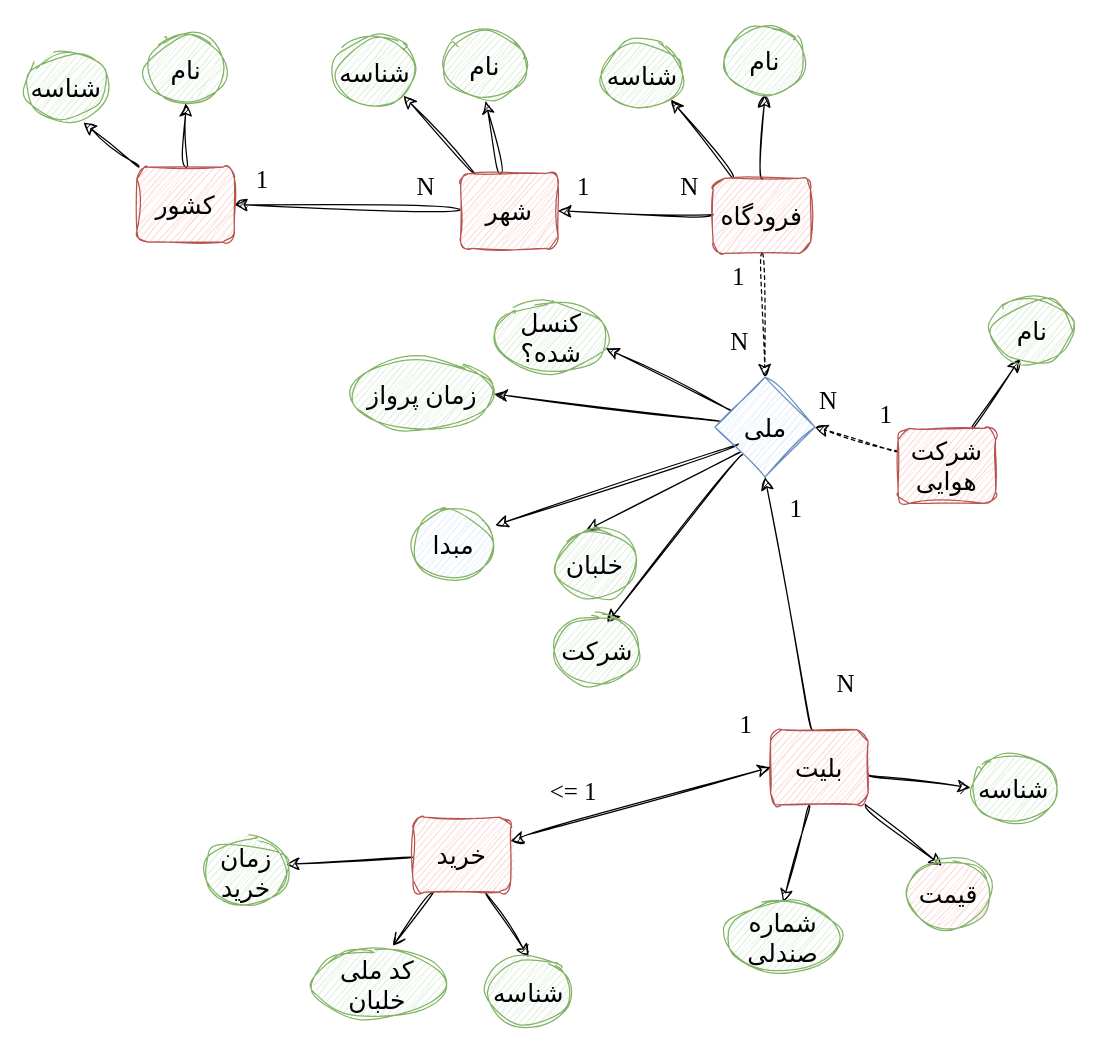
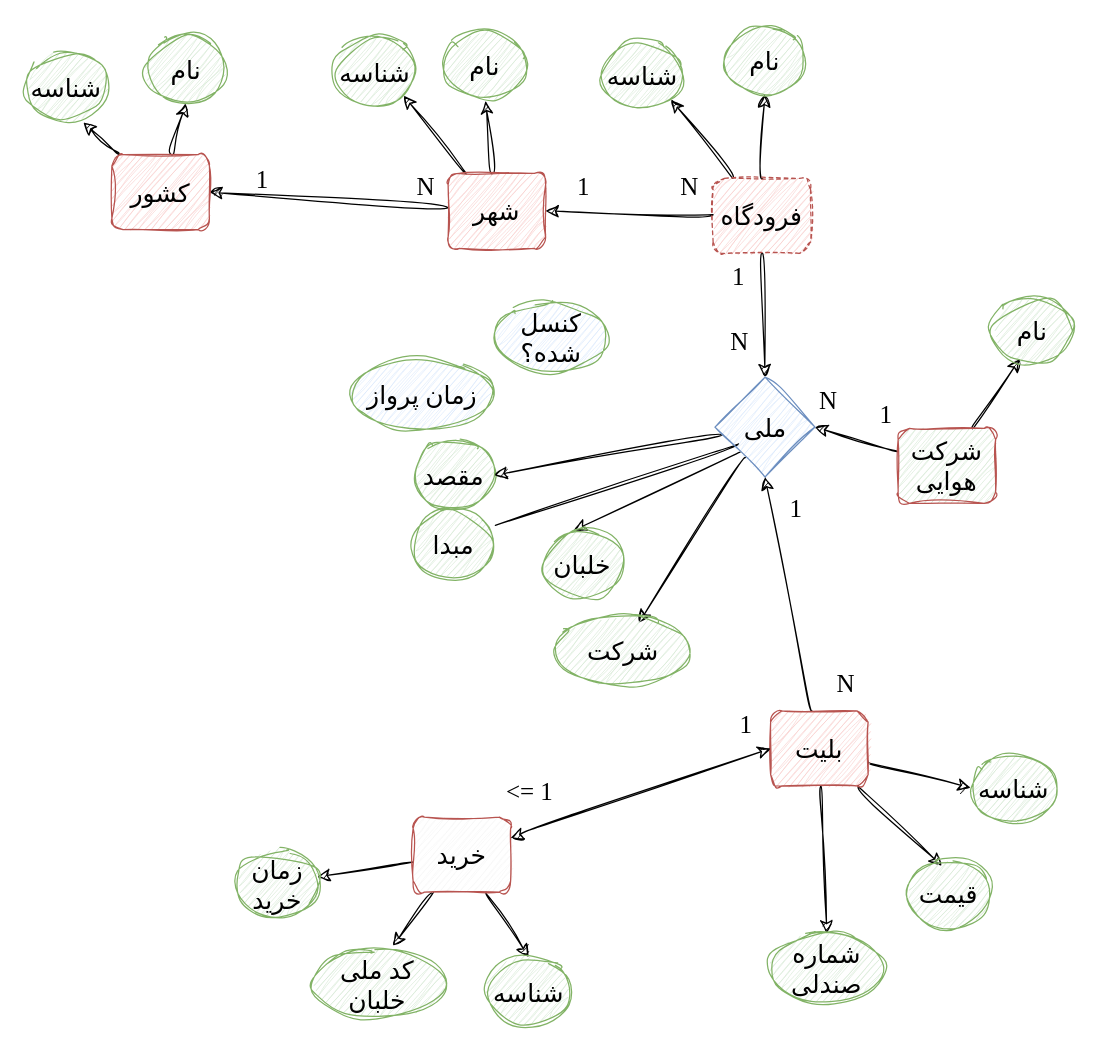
node "کشور": moved (186, 204) -> (161, 192)
node "شهر": moved (509, 211) -> (497, 211)
node "فرودگاه": style solid -> dashed
edge "فرودگاه" -> "ملی": style dashed -> solid
node "کنسل شده؟": fillcolor #d5e8d4 -> #dae8fc
edge "ملی" -> "کنسل شده؟": removed
node "زمان پرواز": fillcolor #d5e8d4 -> #dae8fc
edge "ملی" -> "زمان پرواز": removed
edge "شرکت هوایی" -> "ملی": style dashed -> solid
edge "ملی" -> "مقصد": added
node "شرکت هوایی": fillcolor #f8cecc -> #d5e8d4
node "مقصد": added
edge "ملی" -> "مبدا": arrowhead classic -> none
node "مبدا": fillcolor #dae8fc -> #d5e8d4
node "خلبان": moved (595, 564) -> (583, 564)
node "شرکت": size 86x69 -> 138x69
node "بلیت": moved (819, 767) -> (819, 748)
node "<= 1": moved (573, 791) -> (529, 791)
node "خرید": fillcolor #f8cecc -> #f5f5f5
node "زمان خرید": moved (246, 871) -> (278, 884)
node "قیمت": fillcolor #f8cecc -> #d5e8d4
node "شماره صندلی": moved (783, 936) -> (827, 968)
edge "خرید" -> "کد ملی خلبان": arrowhead open -> classic
